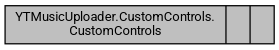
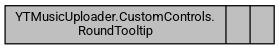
node "YTMusicUploader.CustomControls.": text "CustomControls" -> "RoundTooltip"
